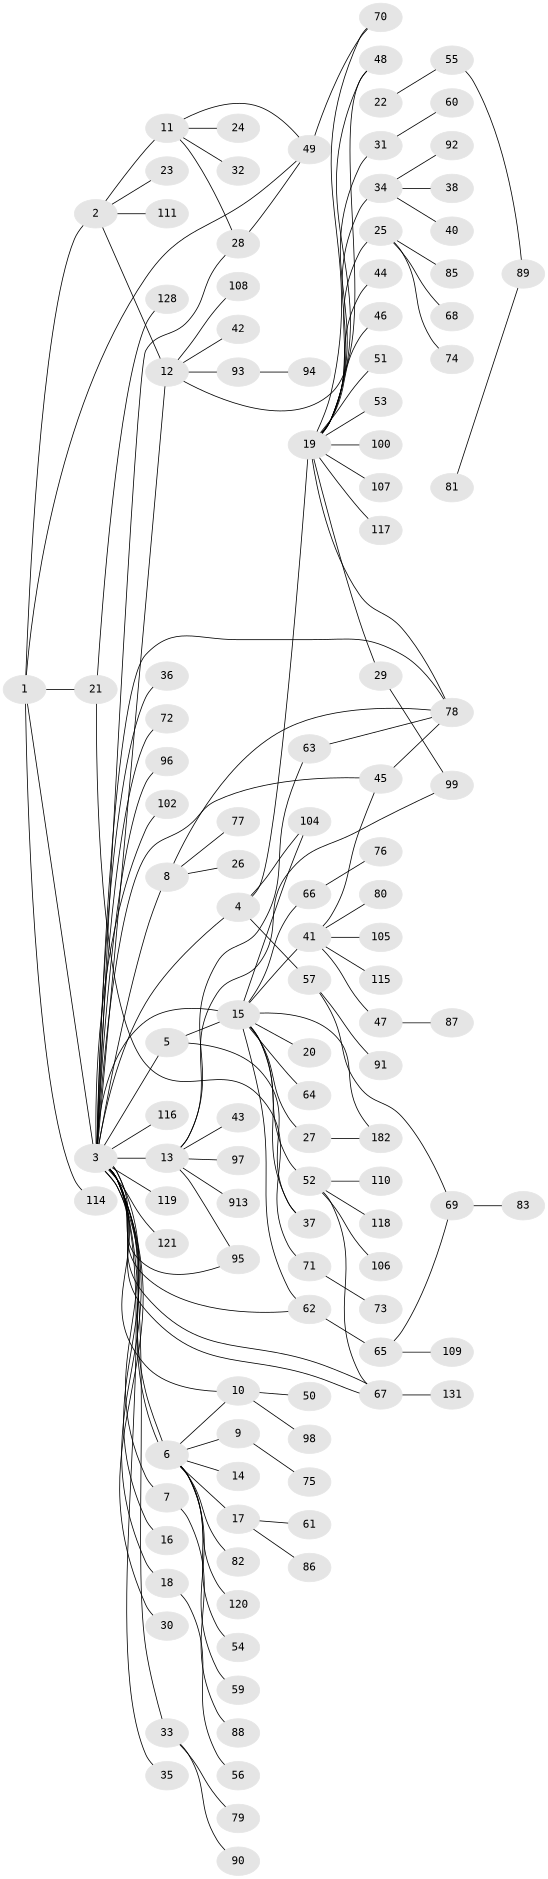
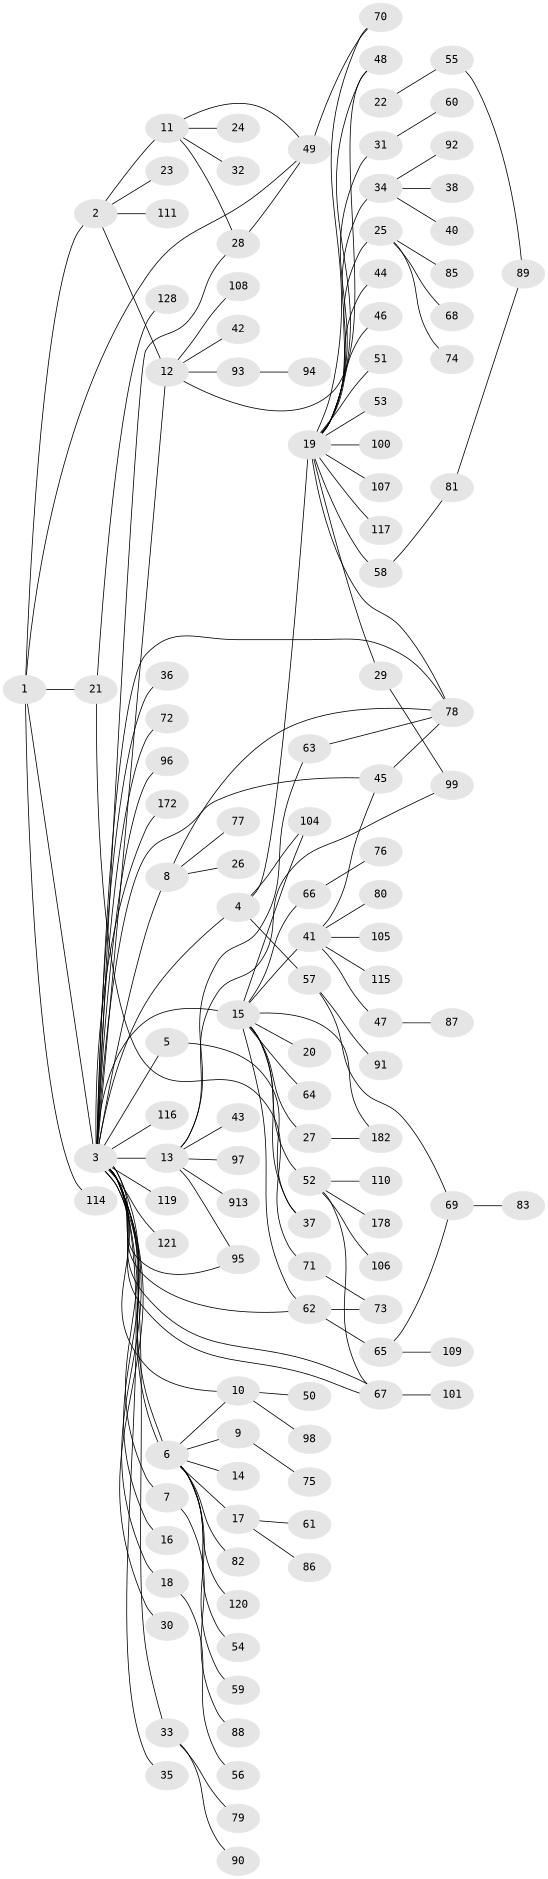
node "58": added
node "102": label "102" -> "172"
edge "15" -- "5": removed
node "118": label "118" -> "178"
edge "62" -- "73": added
node "131": label "131" -> "101"
